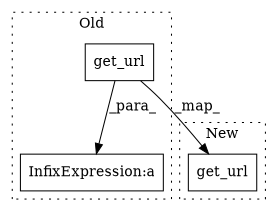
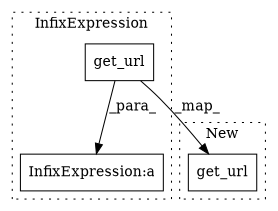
cluster "Old": label "Old" -> "InfixExpression"
